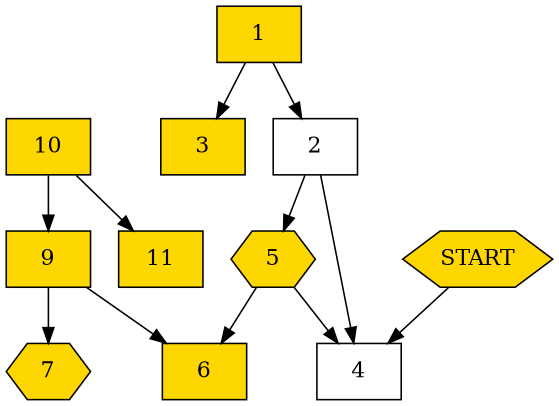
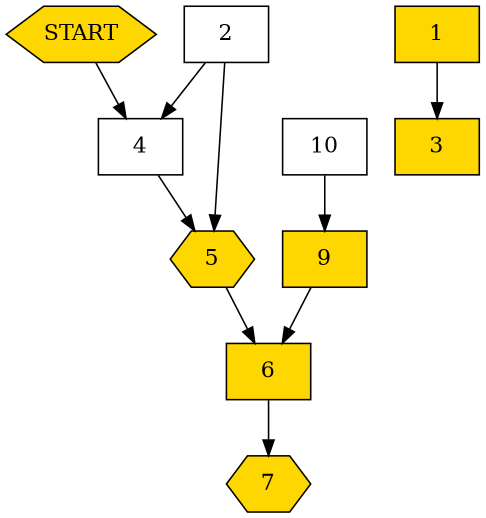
edge "1" -> "2": removed
node "10": fillcolor gold -> white
node "11": removed
edge "9" -> "7": now "6" -> "7"
edge "5" -> "4": reversed
